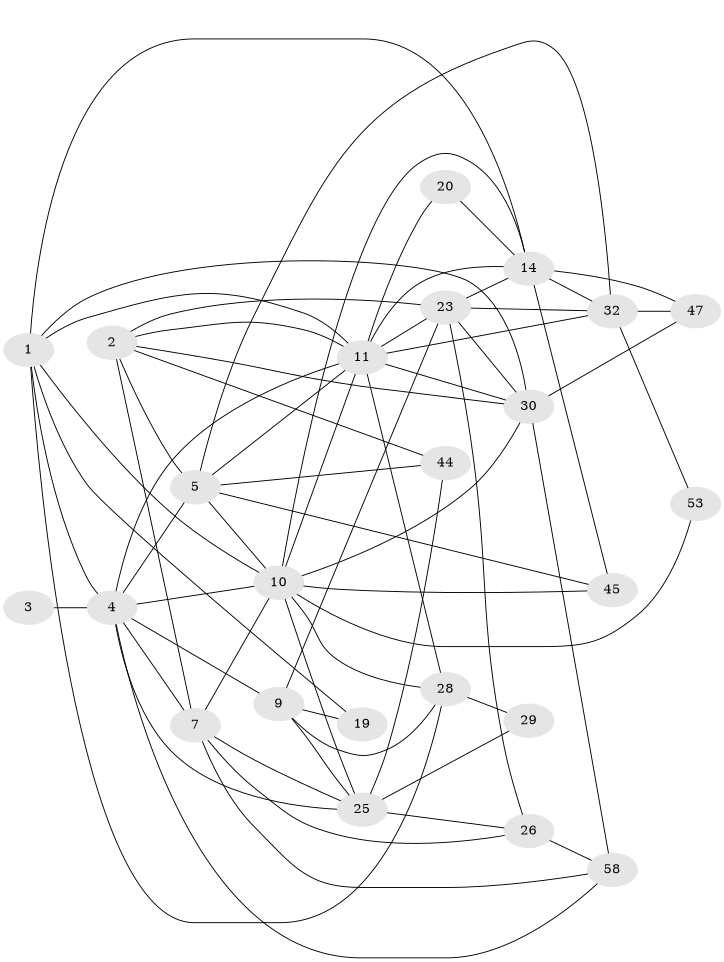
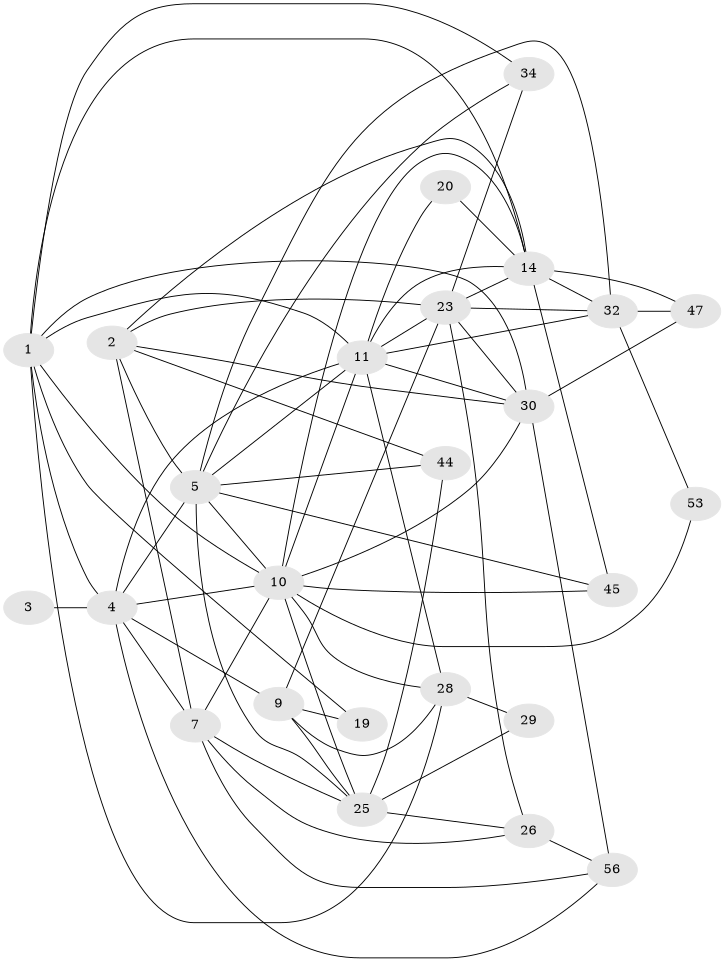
node "34": added
edge "2" -- "11": now "2" -- "14"
edge "4" -- "25": now "5" -- "25"
node "58": label "58" -> "56"
